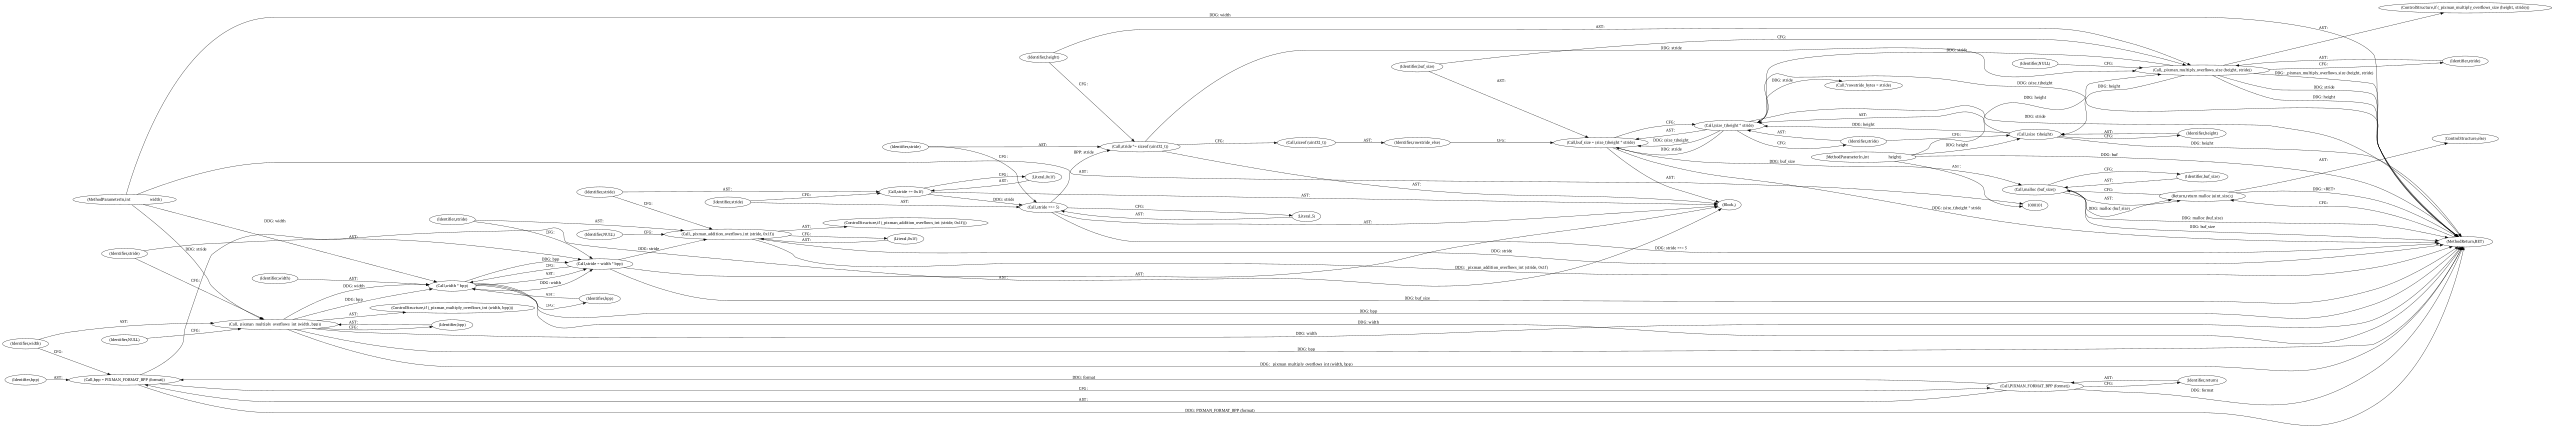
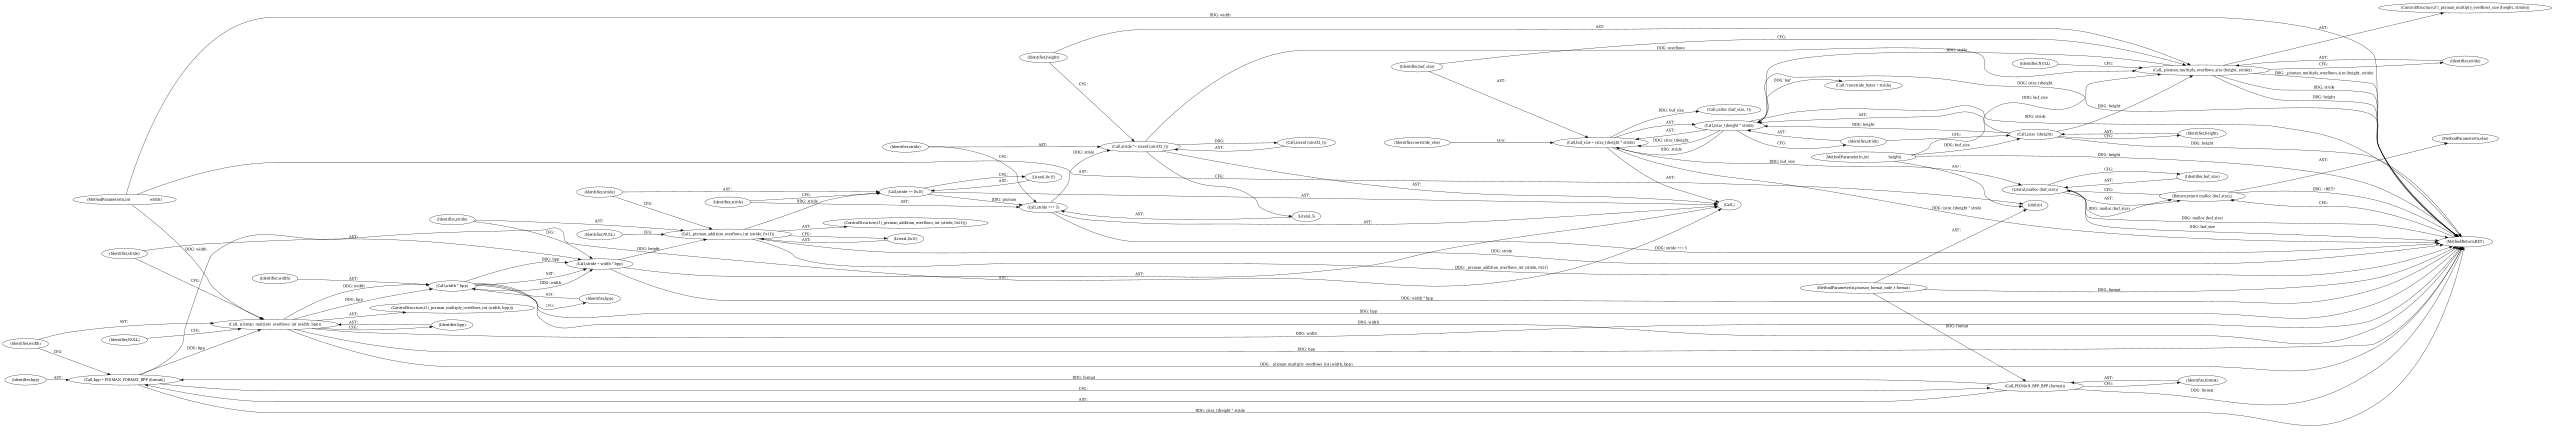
edge "(Call,stride *= sizeof (uint32_t))" -> "(Call,_pixman_multiply_overflows_size (height, stride))": label "DDG: stride" -> "DDG: overflows"
edge "(Call,(size_t)height * stride)" -> "(Call,*rowstride_bytes = stride)": label "DDG: stride" -> "DDG: buf"
edge "(Call,_pixman_multiply_overflows_size (height, stride))" -> "(Call,(size_t)height)": reversed
edge "(MethodParameterIn,int                  height)" -> "(Call,_pixman_multiply_overflows_size (height, stride))": label "DDG: height" -> "DDG: buf_size"
node "(Call,calloc (buf_size, 1))": added
edge "(Call,buf_size = (size_t)height * stride)" -> "(Call,(size_t)height * stride)": label "CFG: " -> "AST: "
node "(ControlStructure,else)": label "(ControlStructure,else)" -> "(MethodParameterIn,else)"
edge "(Call,stride *= sizeof (uint32_t))" -> "(Call,sizeof (uint32_t))": label "CFG: " -> "DDG: "
edge "(Call,sizeof (uint32_t))" -> "(Identifier,rowstride_else)": now "(Call,sizeof (uint32_t))" -> "(Call,stride *= sizeof (uint32_t))"
edge "(MethodParameterIn,int                  height)" -> "(Call,(size_t)height)": label "DDG: height" -> "DDG: buf_size"
edge "(Call,stride >>= 5)" -> "(Call,stride *= sizeof (uint32_t))": label "BPP: stride" -> "DDG: stride"
edge "(MethodParameterIn,int                  height)" -> "(MethodReturn,RET)": label "DDG: buf" -> "DDG: height"
node "(Call,malloc (buf_size))": label "(Call,malloc (buf_size))" -> "(Literal,malloc (buf_size))"
node "(Return,return malloc (uint_size);)": label "(Return,return malloc (uint_size);)" -> "(Return,return malloc (buf_size);)"
edge "(Call,stride += 0x1f)" -> "(Call,stride >>= 5)": label "DDG: stride" -> "DDG: pixman"
node "(Block,)": label "(Block,)" -> "(Call,)"
edge "(Call,_pixman_addition_overflows_int (stride, 0x1f))" -> "(Call,stride += 0x1f)": added, label "DDG: stride"
edge "(Call,stride >>= 5)" -> "(Literal,5)": now "(Call,stride *= sizeof (uint32_t))" -> "(Literal,5)"
edge "(MethodParameterIn,int                  width)" -> "(Call,width * bpp)": removed, label "DDG: width"
edge "(MethodParameterIn,int                  width)" -> "(Call,_pixman_multiply_overflows_int (width, bpp))": label "DDG: stride" -> "DDG: width"
edge "(Call,stride = width * bpp)" -> "(Call,_pixman_addition_overflows_int (stride, 0x1f))": label "DDG: stride" -> "DDG: height"
edge "(Call,stride = width * bpp)" -> "(Call,width * bpp)": removed, label "CFG:"
node "(MethodParameterIn,pixman_format_code_t format)": added
edge "(Call,stride = width * bpp)" -> "(MethodReturn,RET)": label "DDG: buf_size" -> "DDG: width * bpp"
edge "(Call,bpp = PIXMAN_FORMAT_BPP (format))" -> "(Call,_pixman_multiply_overflows_int (width, bpp))": added, label "DDG: bpp"
node "(Identifier,return)": label "(Identifier,return)" -> "(Identifier,format)"
node "(Call,PIXMAN_FORMAT_BPP (format))": label "(Call,PIXMAN_FORMAT_BPP (format))" -> "(Call,PIXMAN_BPP_BPP (format))"
edge "(Call,bpp = PIXMAN_FORMAT_BPP (format))" -> "(MethodReturn,RET)": label "DDG: PIXMAN_FORMAT_BPP (format)" -> "DDG: (size_t)height * stride"
